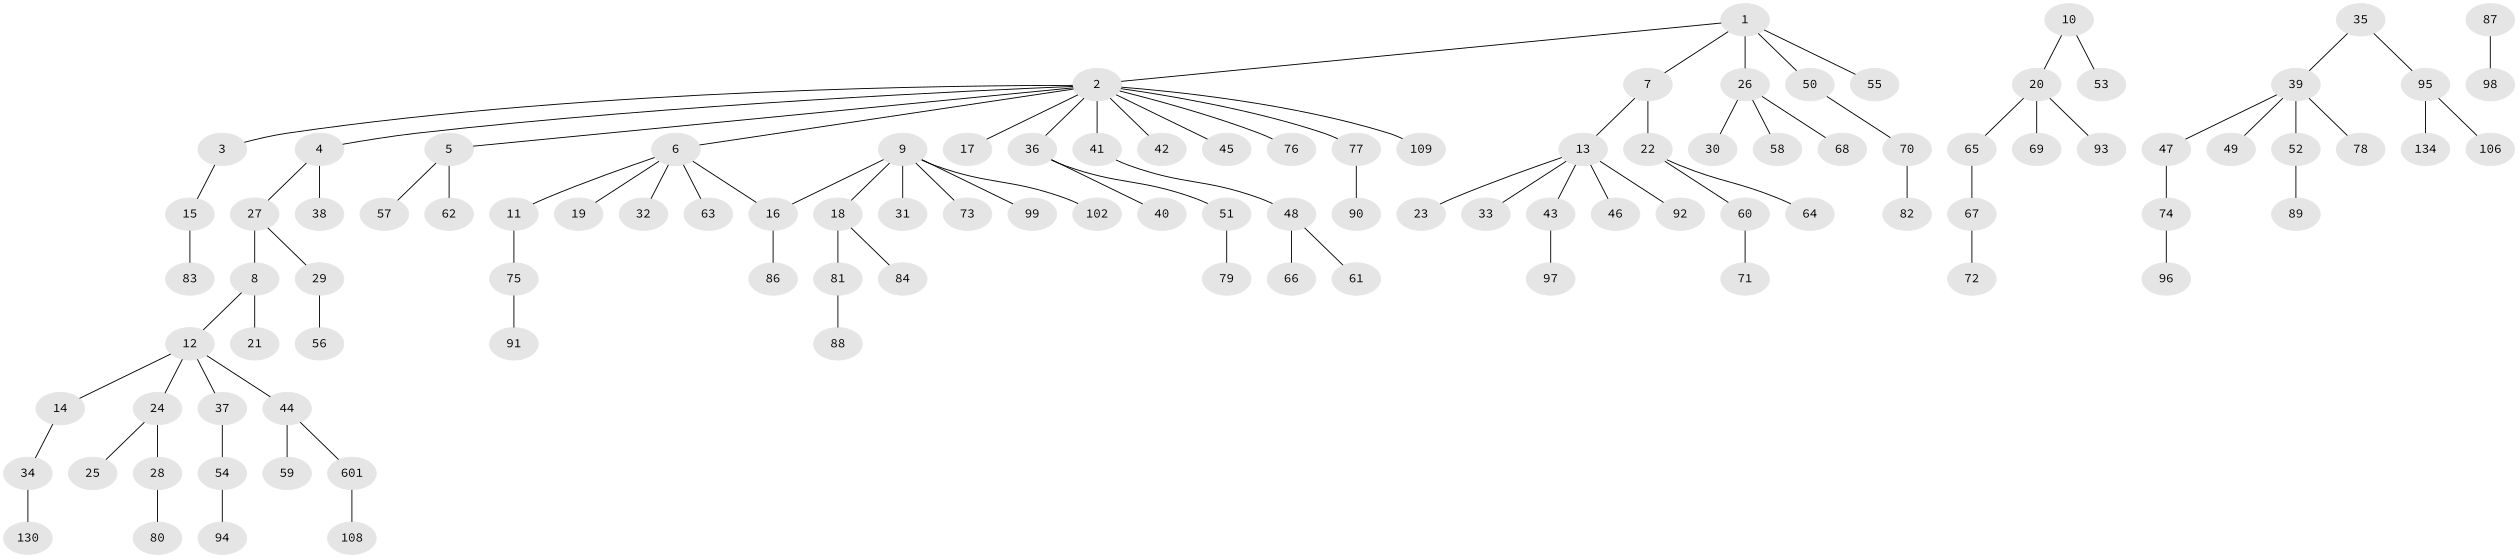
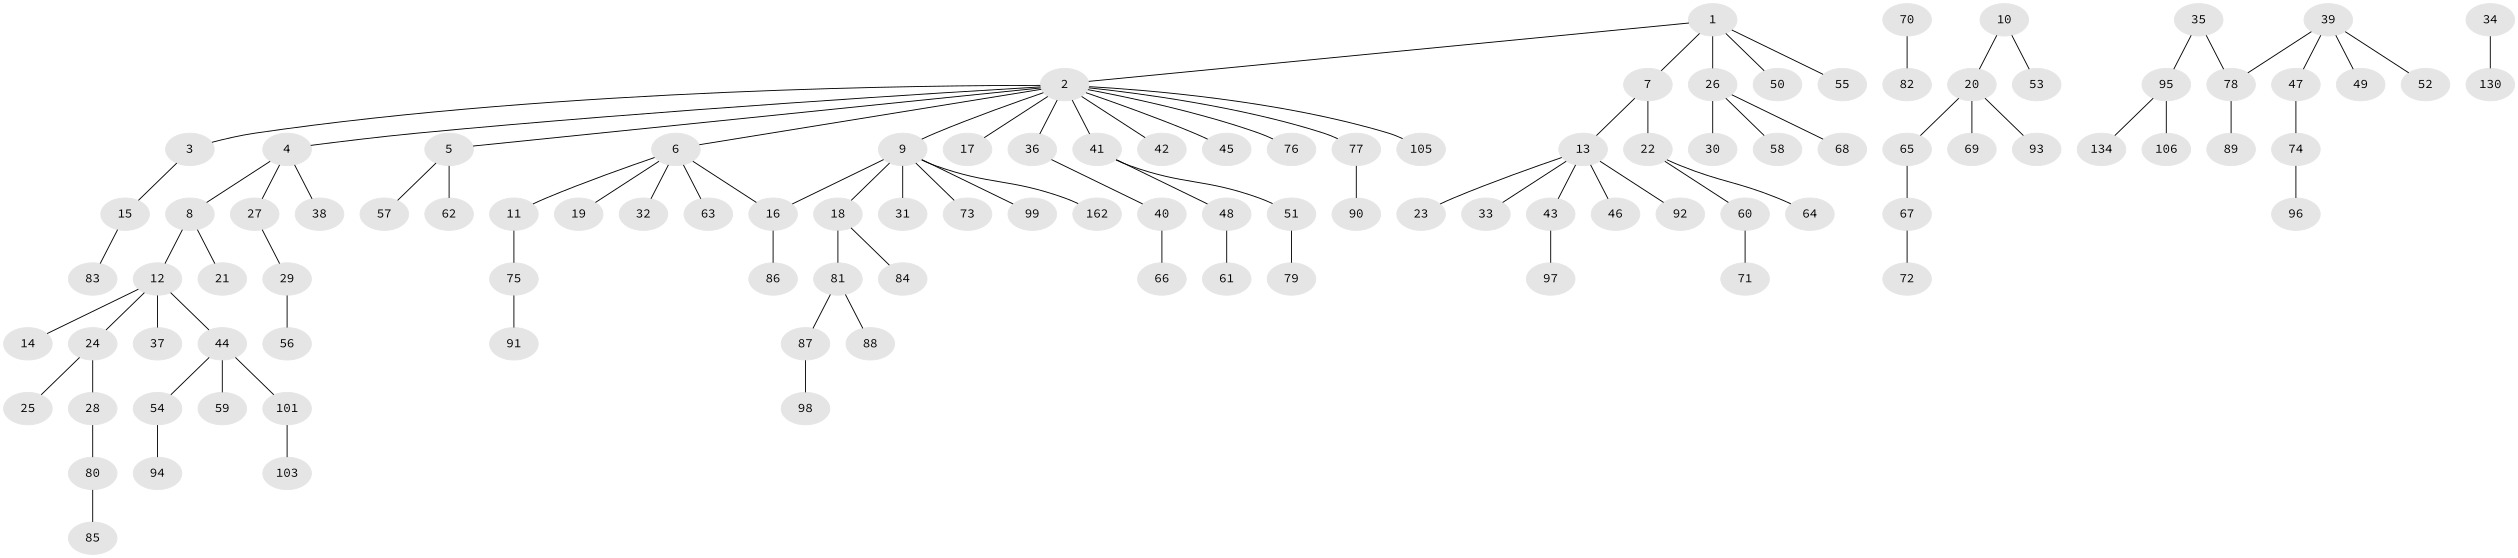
edge "35" -- "39": now "35" -- "78"
edge "2" -- "9": added
edge "50" -- "70": removed
node "109": label "109" -> "105"
edge "36" -- "51": now "41" -- "51"
edge "52" -- "89": now "78" -- "89"
node "102": label "102" -> "162"
edge "27" -- "8": now "4" -- "8"
edge "48" -- "66": now "40" -- "66"
edge "81" -- "87": added
edge "14" -- "34": removed
edge "37" -- "54": now "44" -- "54"
node "601": label "601" -> "101"
node "85": added
node "108": label "108" -> "103"
